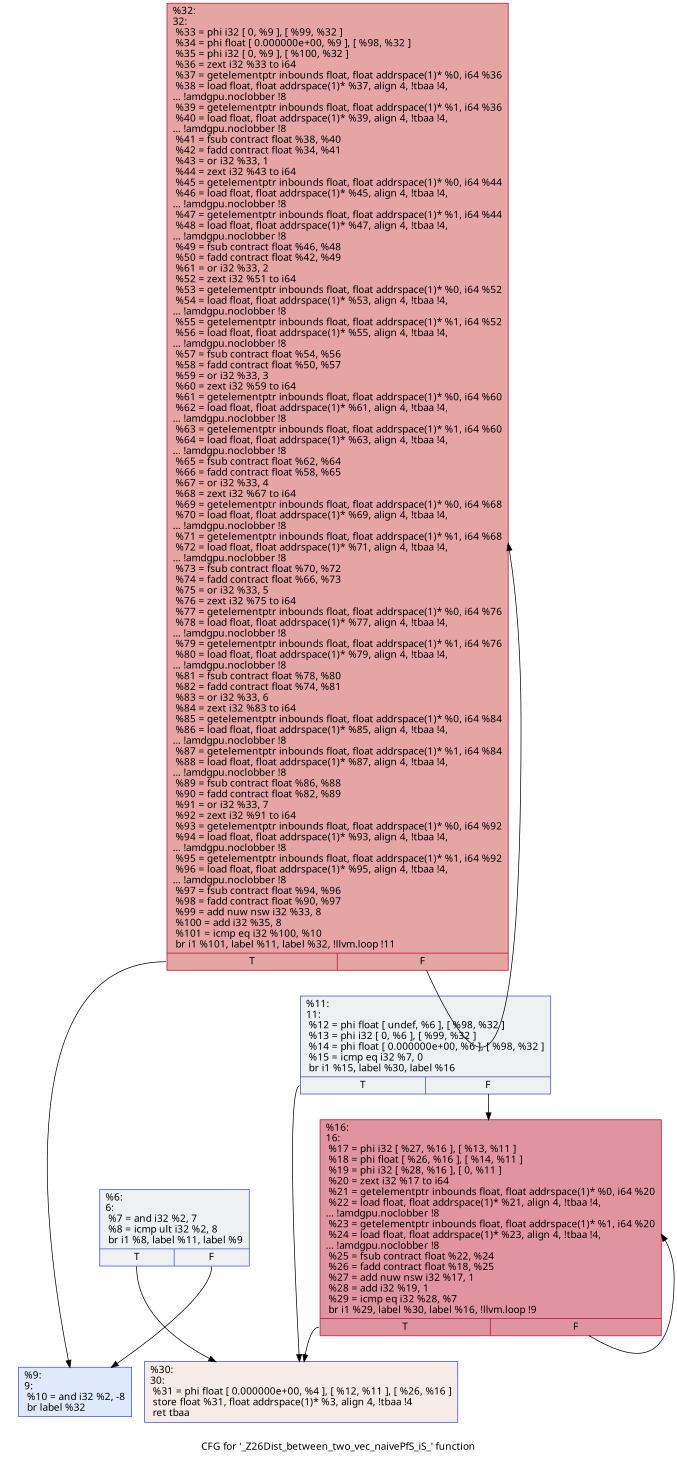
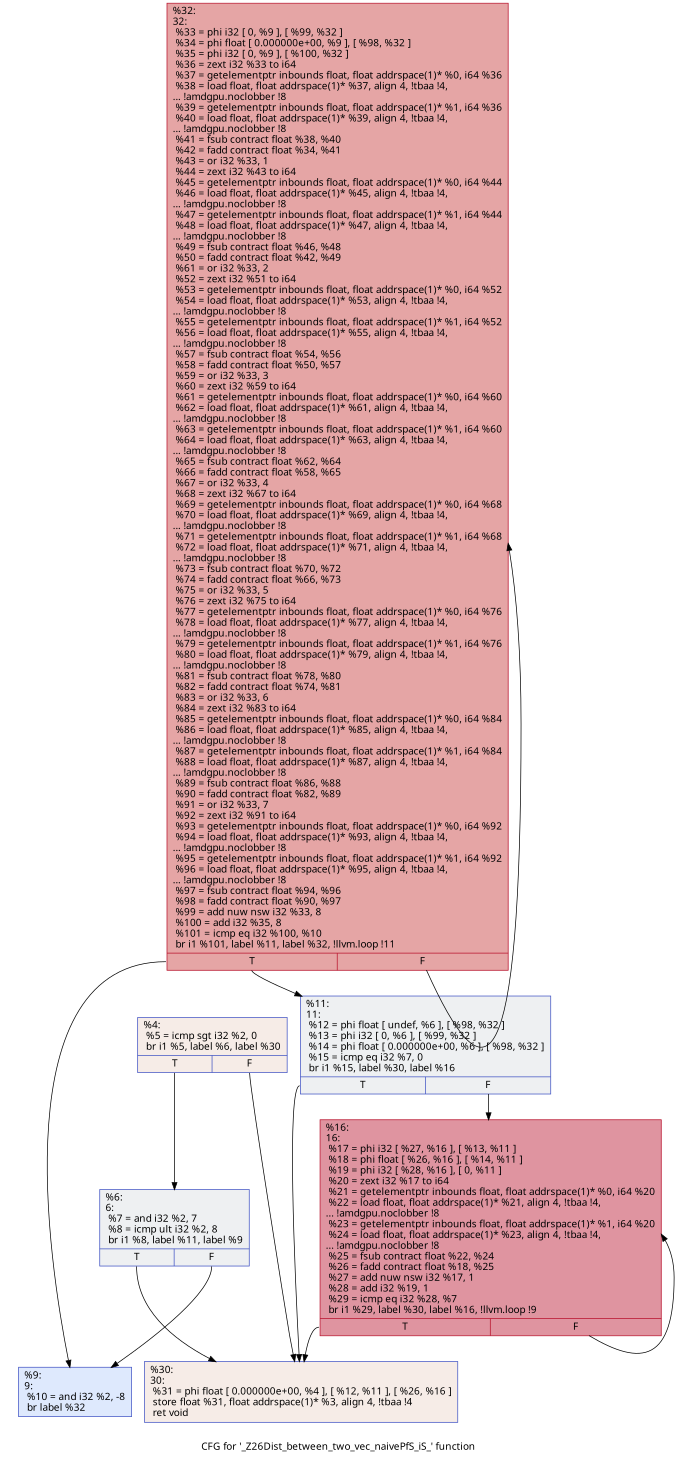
edge "%32:" -> "%11:": added
node "%4:": added
node "%30:": text "ret tbaa" -> "ret void"
